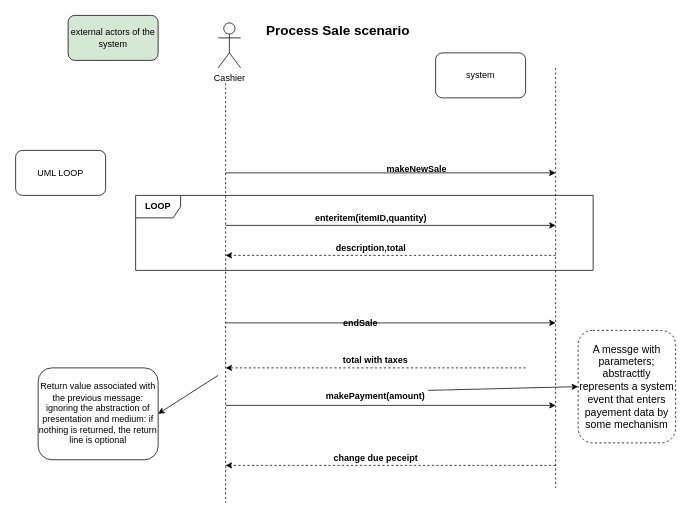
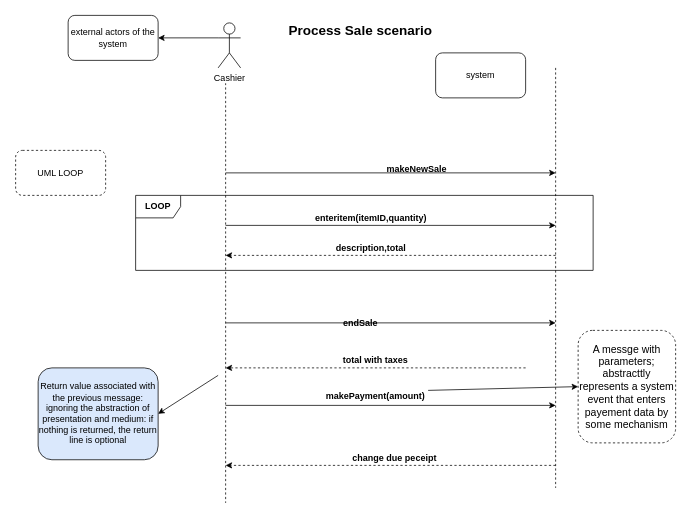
node "Process Sale scenario": moved (338, 30) -> (360, 30)
node "external actors of the system": fillcolor #d5e8d4 -> #ffffff
edge "Cashier" -> "external actors of the system": added
node "UML LOOP": style solid -> dashed
node "Return value associated with the previous message: ignoring the abstraction of presentation and medium: if nothing is returned, the return line is optional": fillcolor #ffffff -> #dae8fc
node "change due peceipt": moved (375, 458) -> (394, 458)
